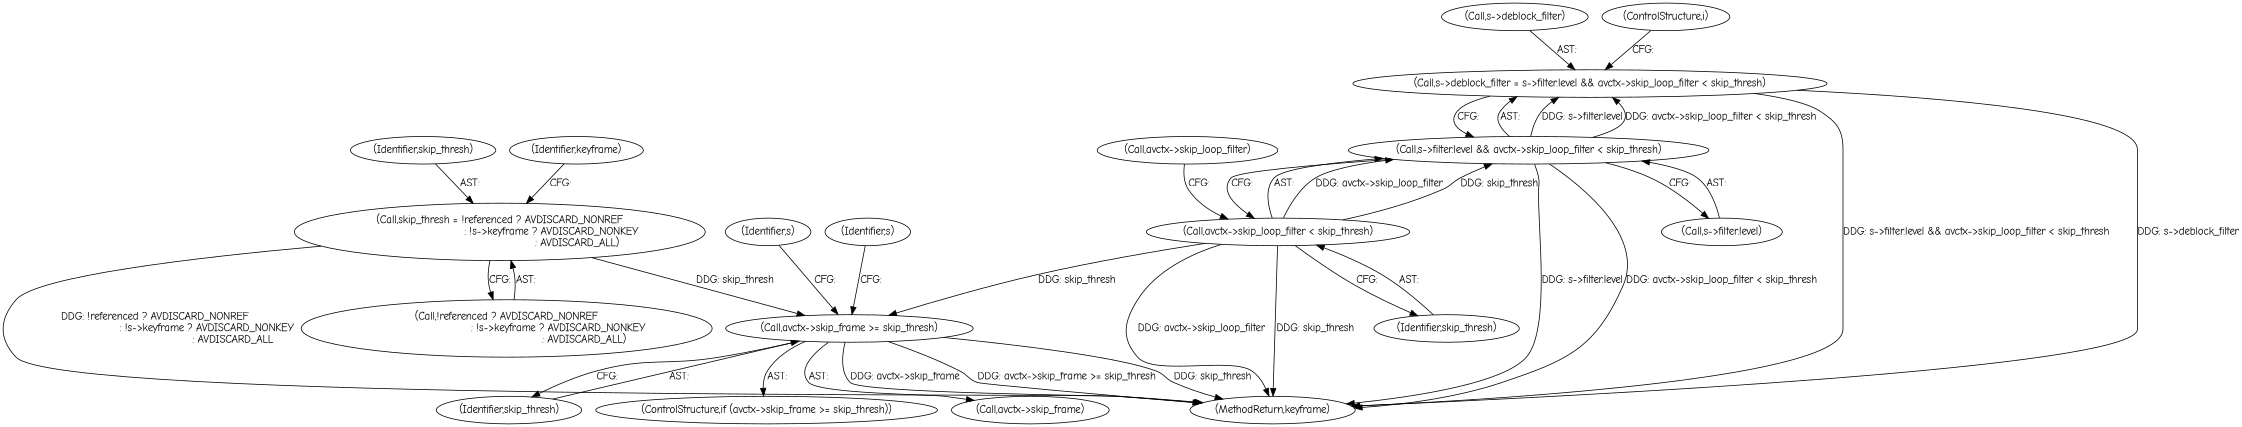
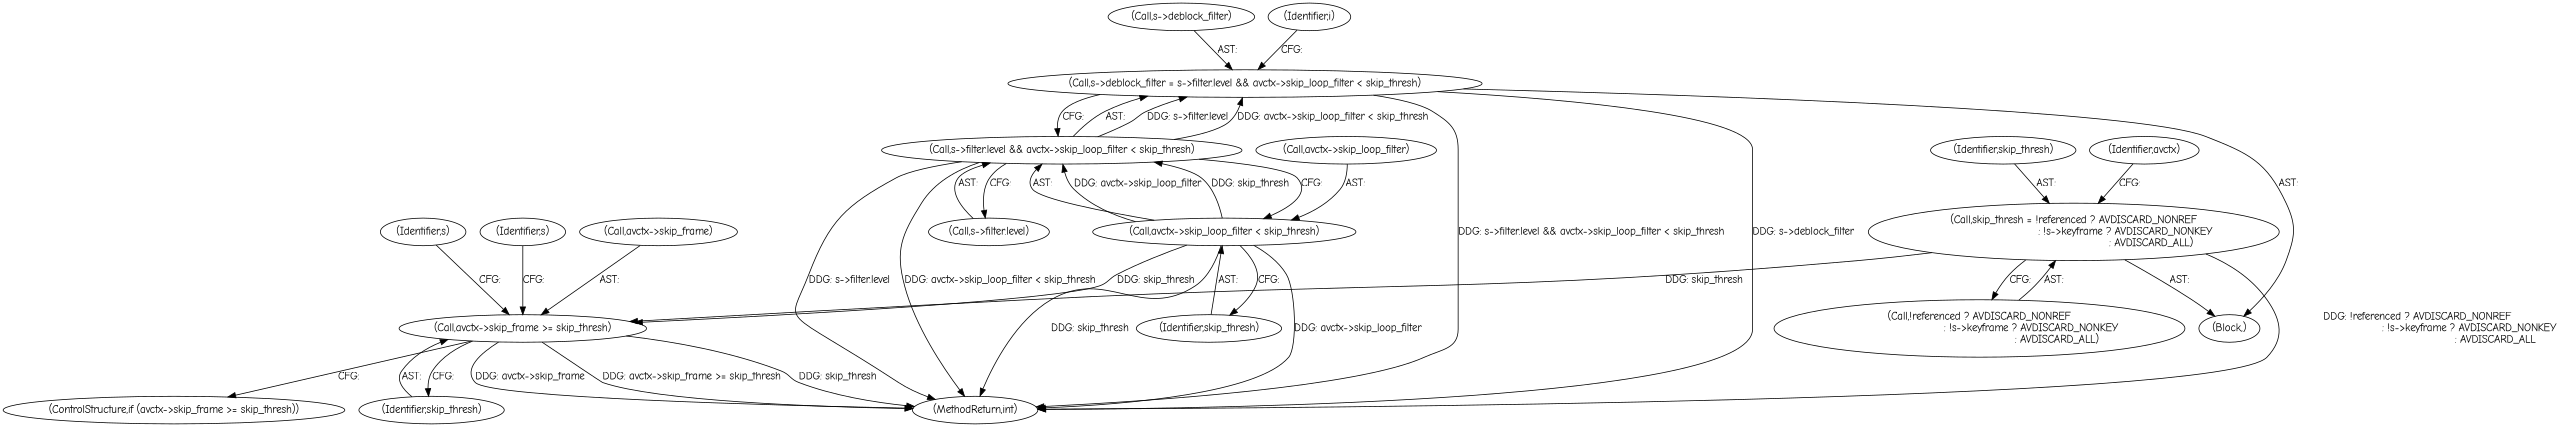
node "(ControlStructure,i)": label "(ControlStructure,i)" -> "(Identifier,i)"
node "(Identifier,keyframe)": label "(Identifier,keyframe)" -> "(Identifier,avctx)"
edge "(Call,avctx->skip_loop_filter)" -> "(Call,avctx->skip_loop_filter < skip_thresh)": label "CFG: " -> "AST: "
node "(Block,)": added
edge "(Call,avctx->skip_frame >= skip_thresh)" -> "(ControlStructure,if (avctx->skip_frame >= skip_thresh))": label "AST: " -> "CFG: "
edge "(Call,avctx->skip_frame >= skip_thresh)" -> "(Call,avctx->skip_frame)": reversed
node "(MethodReturn,keyframe)": label "(MethodReturn,keyframe)" -> "(MethodReturn,int)"
